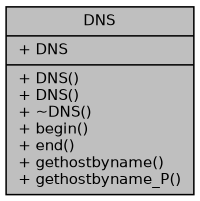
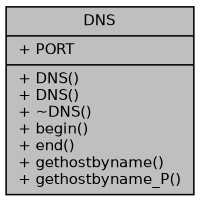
node "DNS": text "+ DNS" -> "+ PORT"
